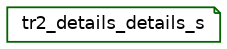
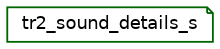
node "tr2_details_details_s": label "tr2_details_details_s" -> "tr2_sound_details_s"
